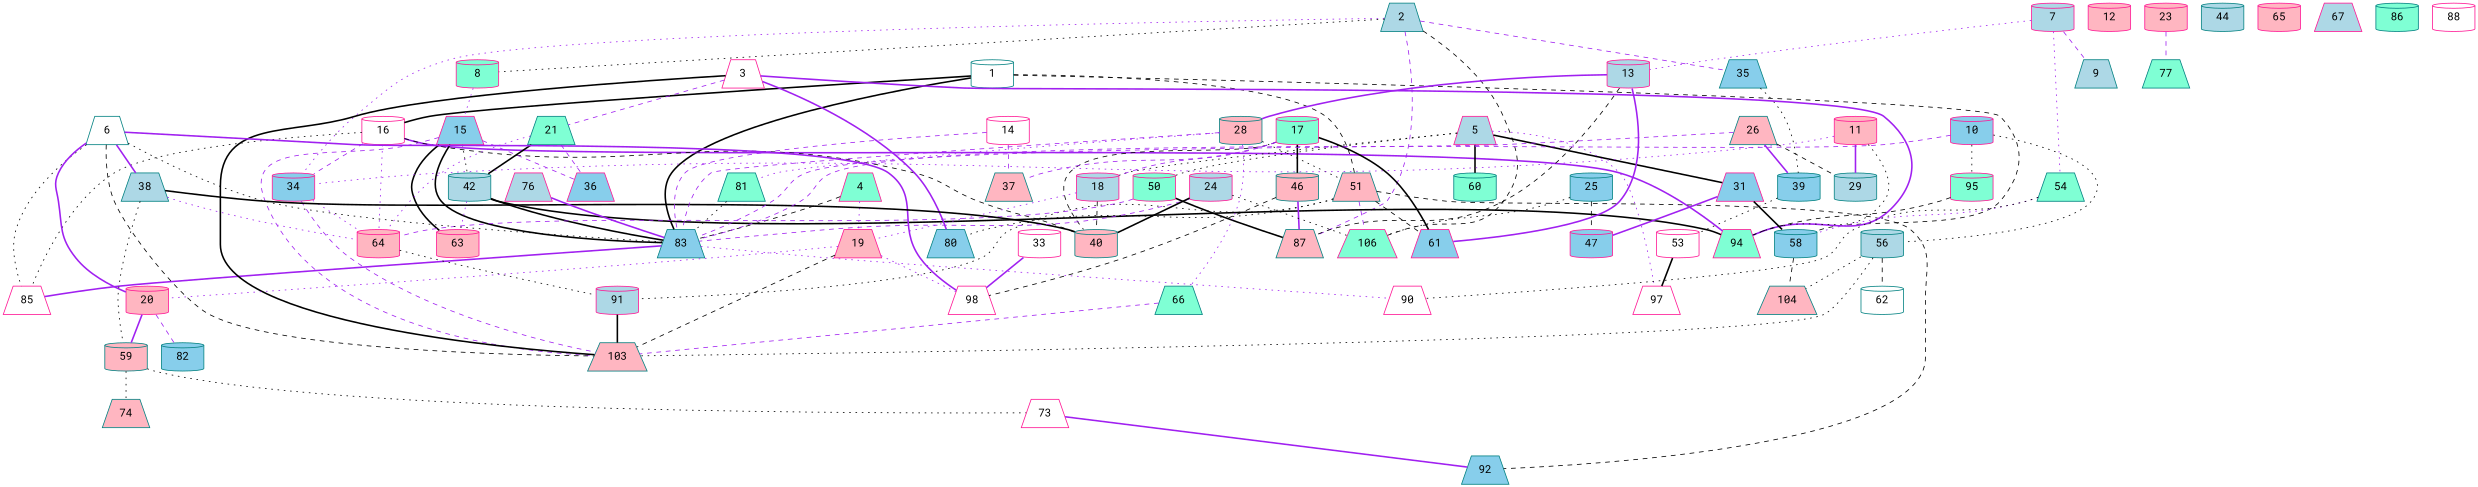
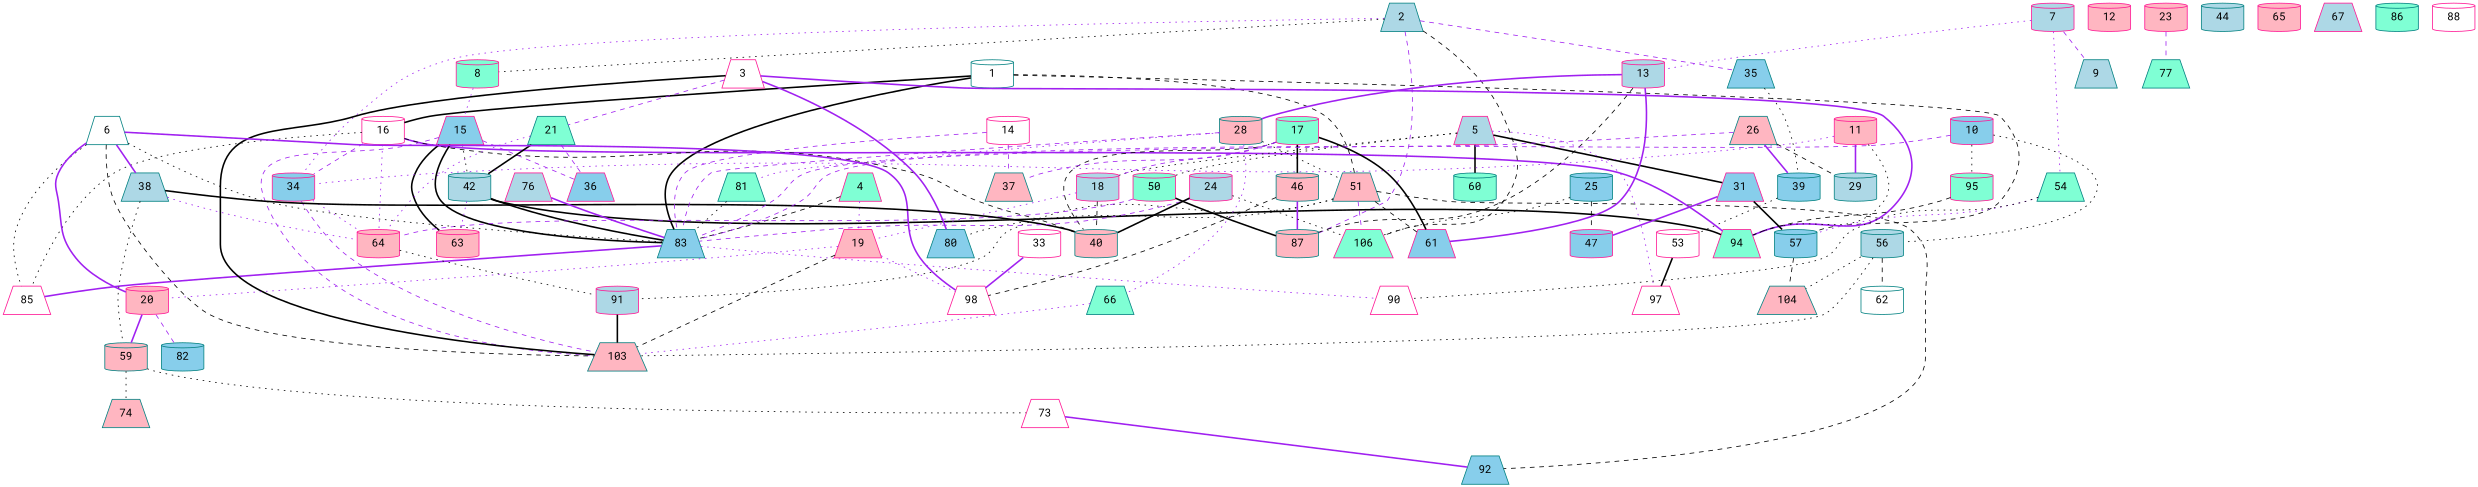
node "87": shape trapezium -> cylinder
node "58": label "58" -> "57"
edge "66" -- "103": style dashed -> dotted
